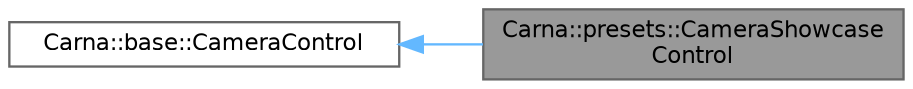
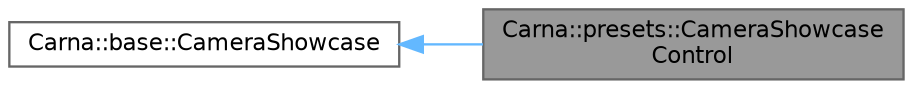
node "Carna::base::CameraControl": label "Carna::base::CameraControl" -> "Carna::base::CameraShowcase"
